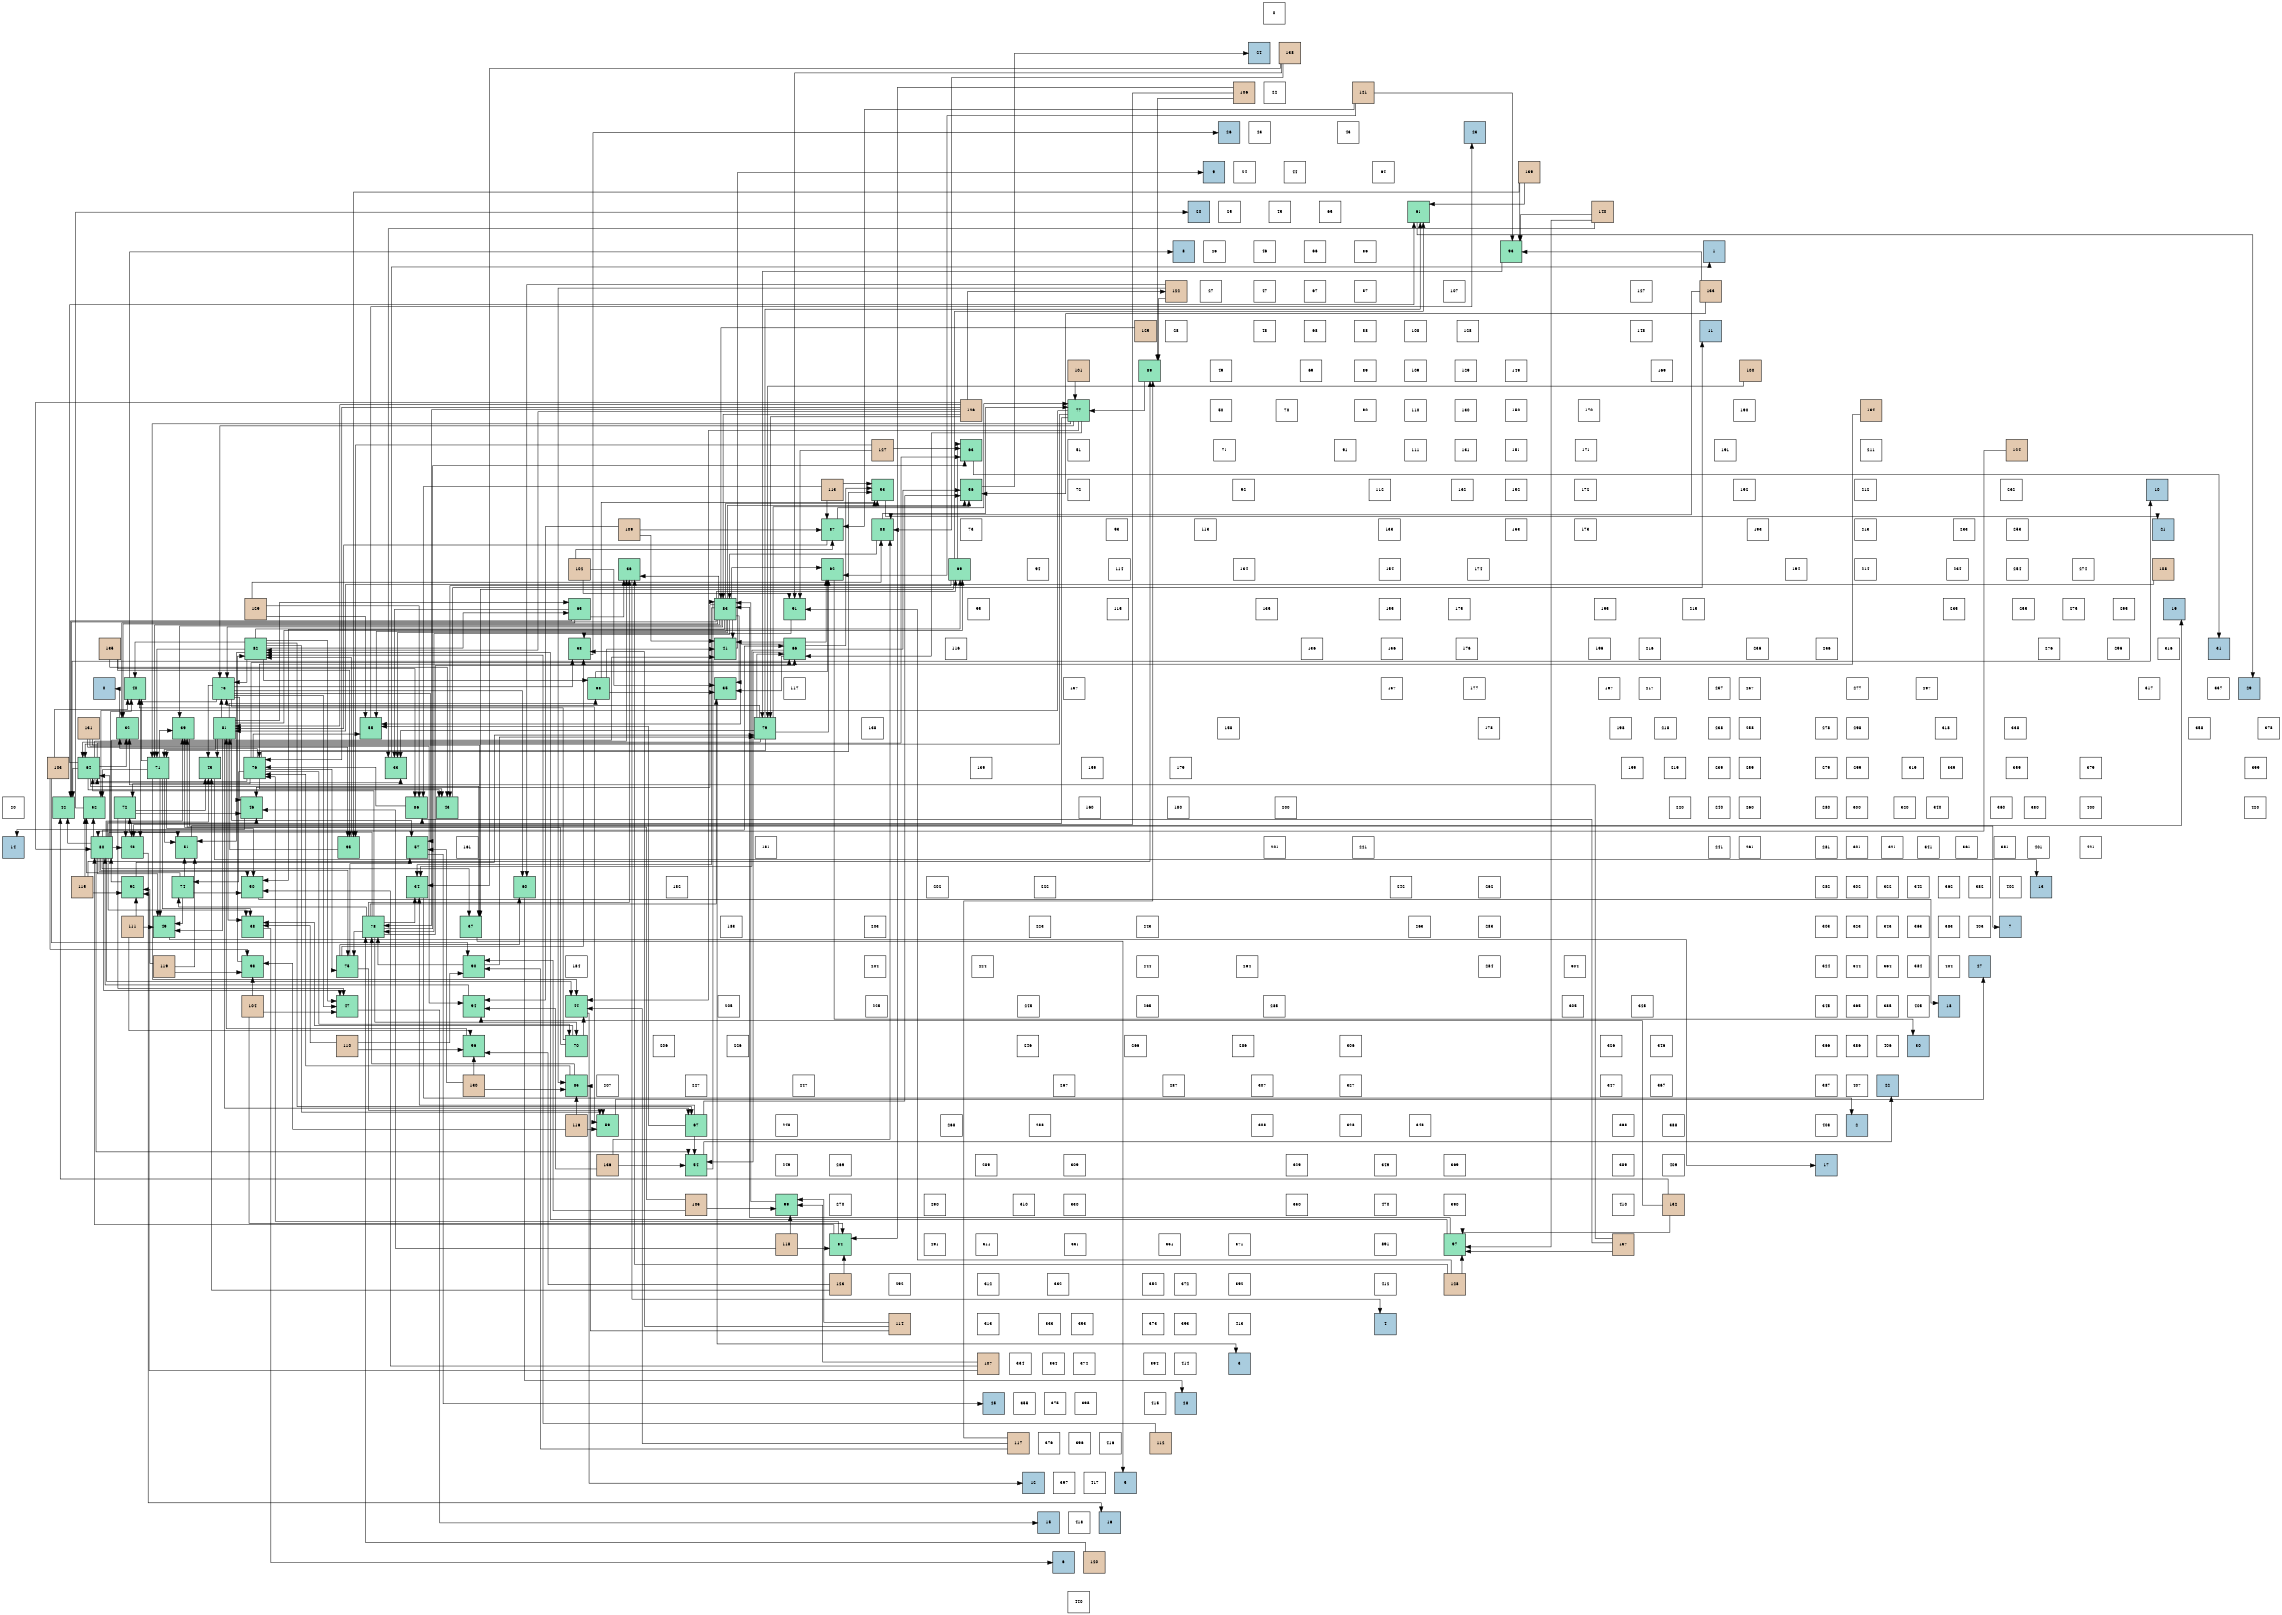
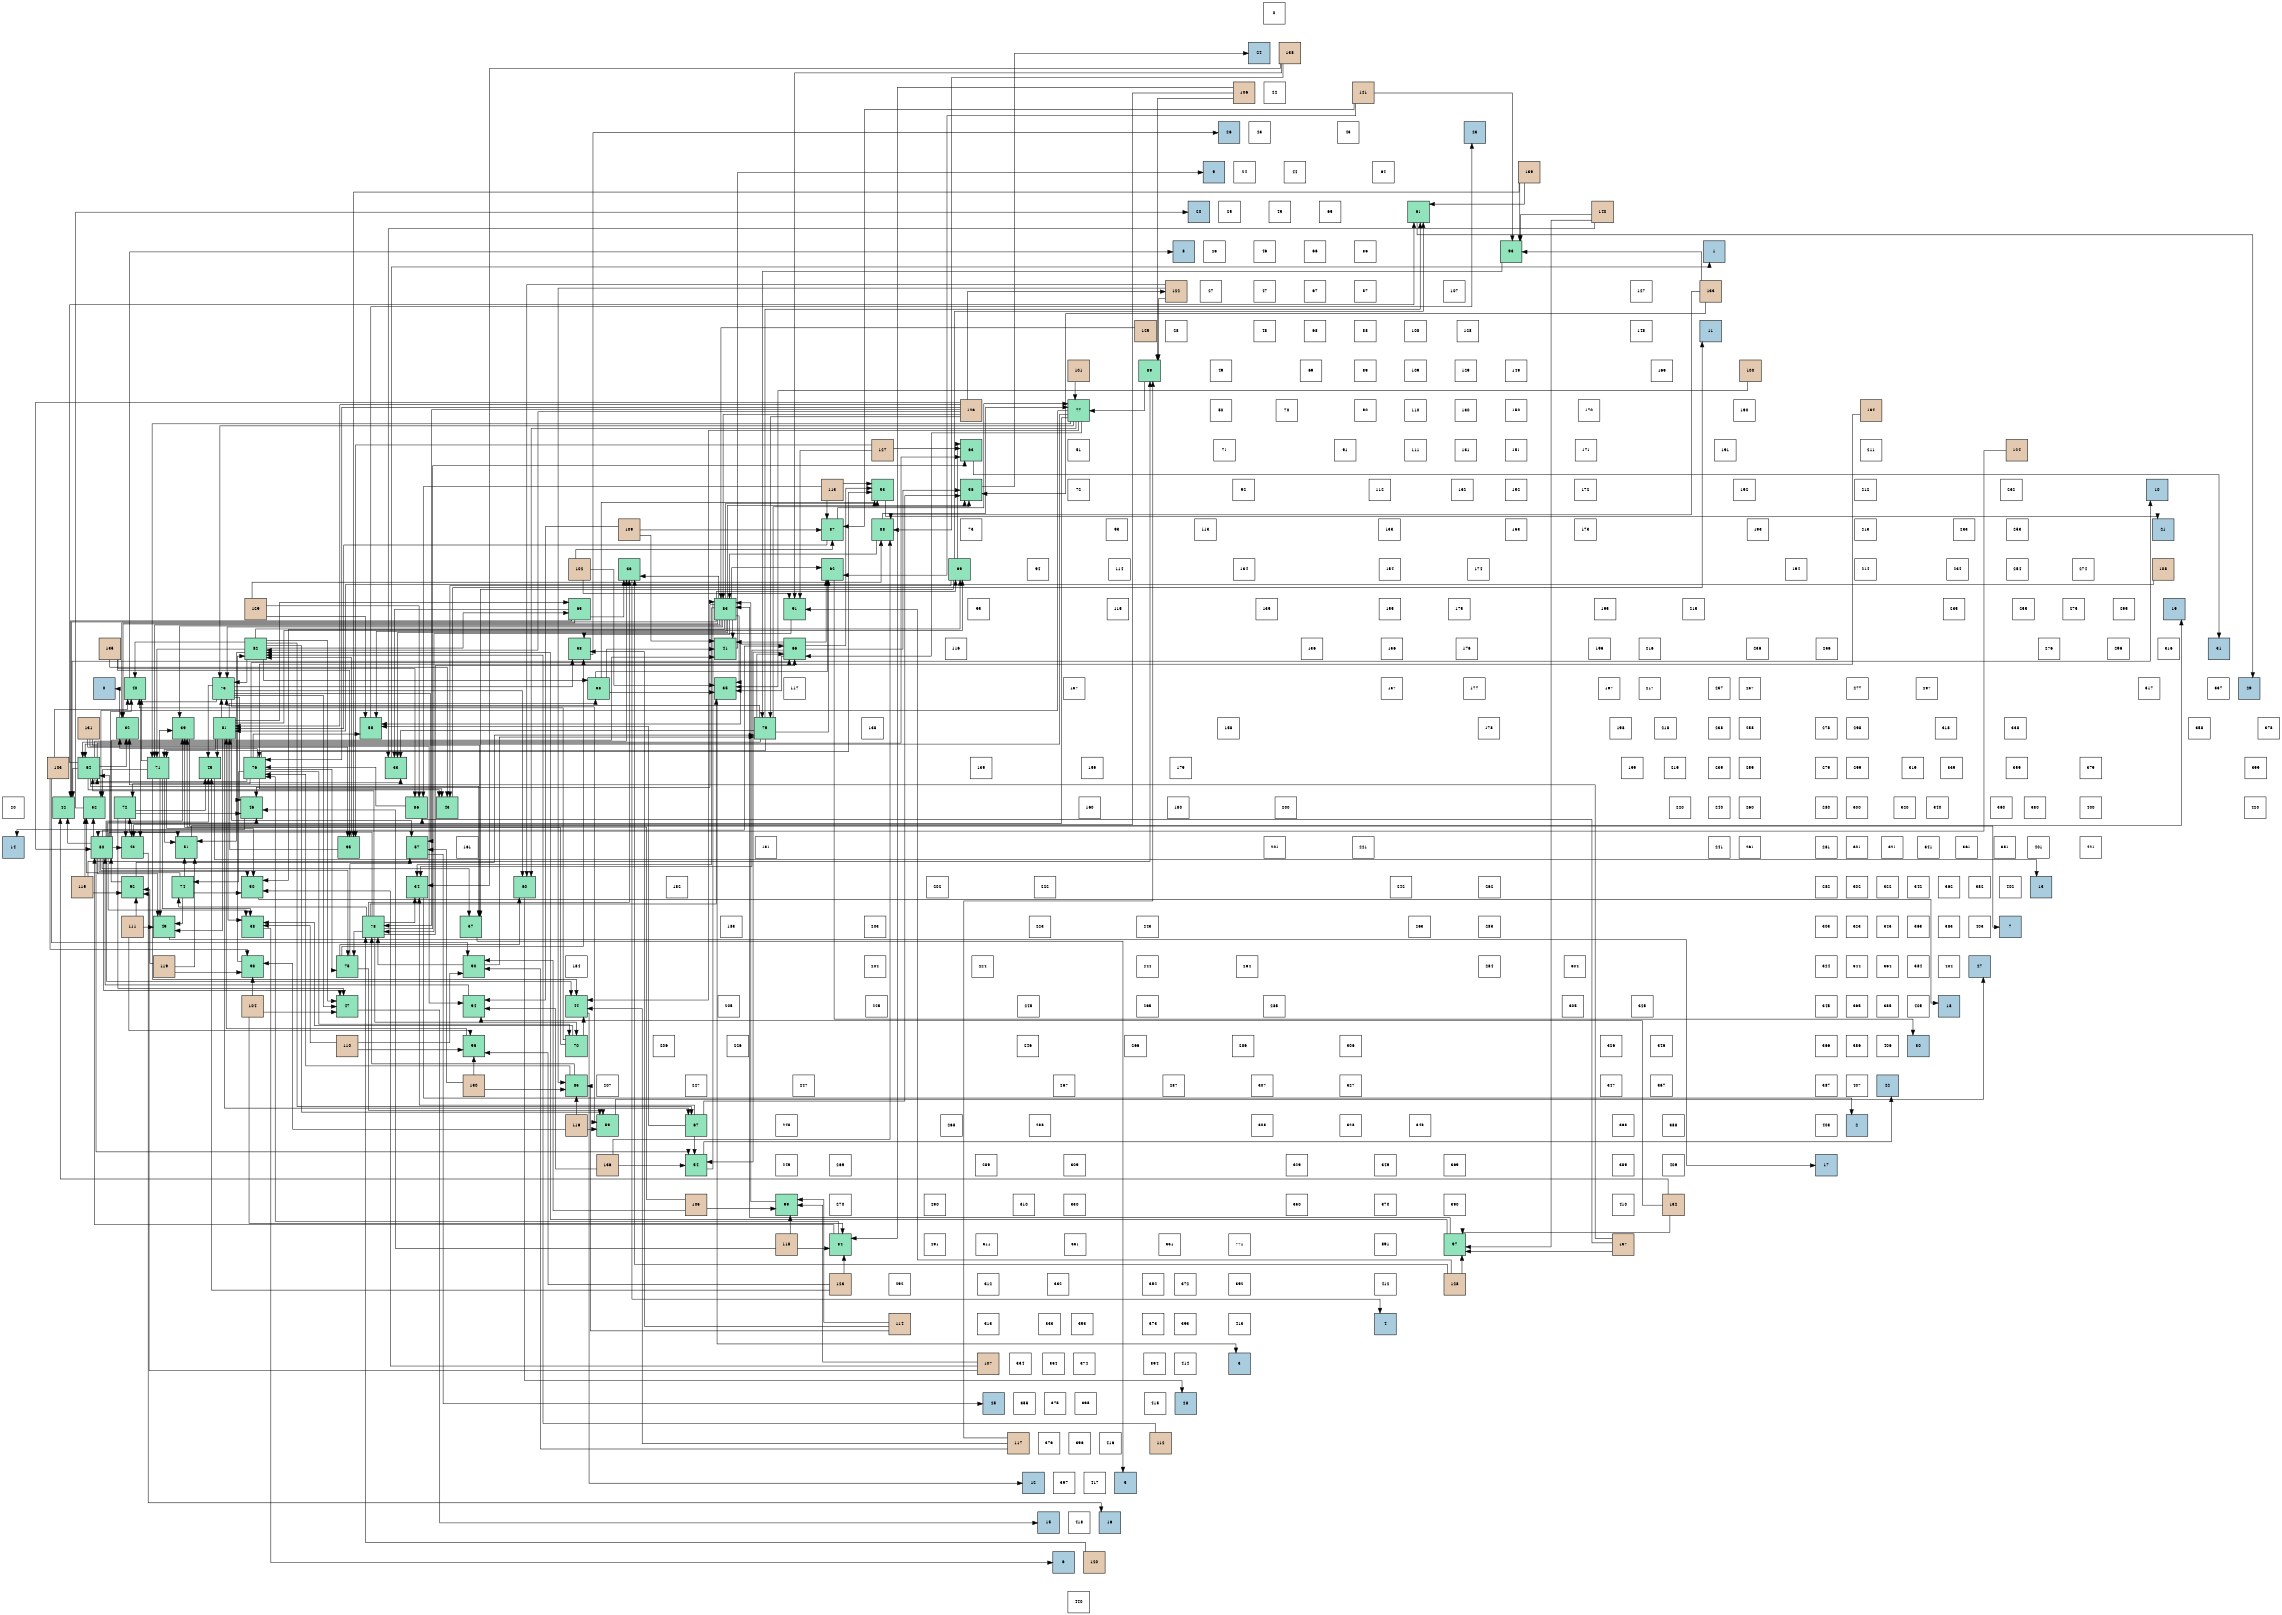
edge "100" -> "79": now "100" -> "35"
edge "77" -> "60": added
node "470": label "470" -> "370"
node "371": label "371" -> "771"
